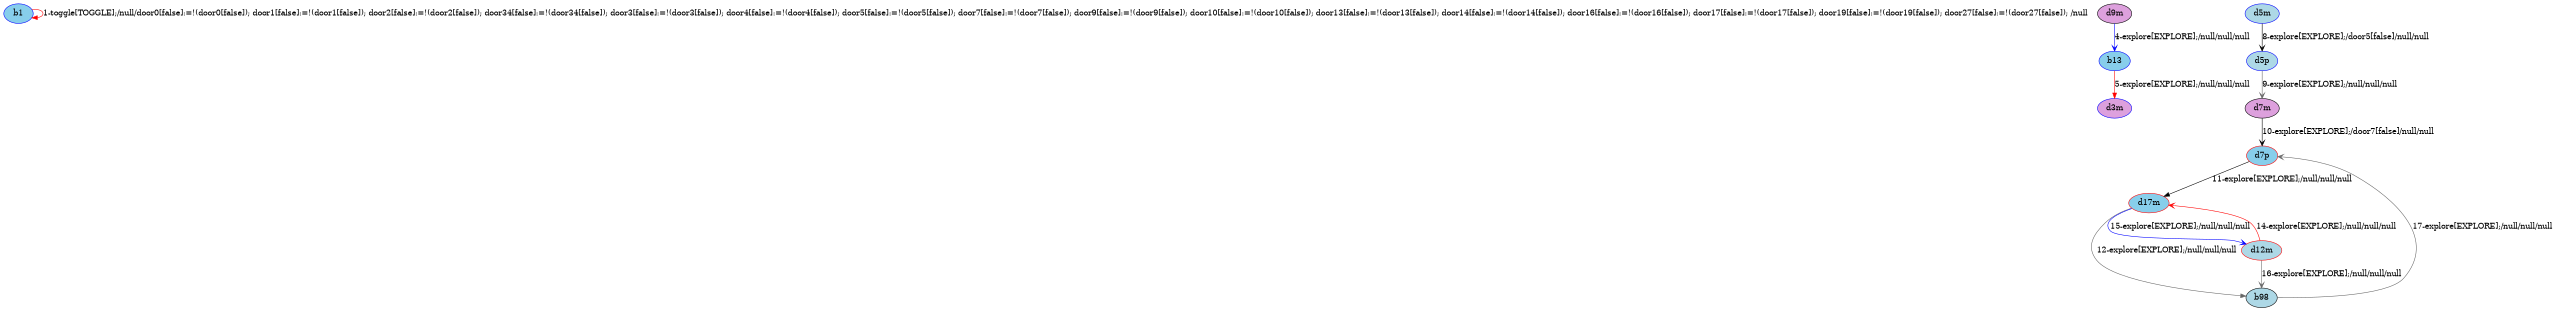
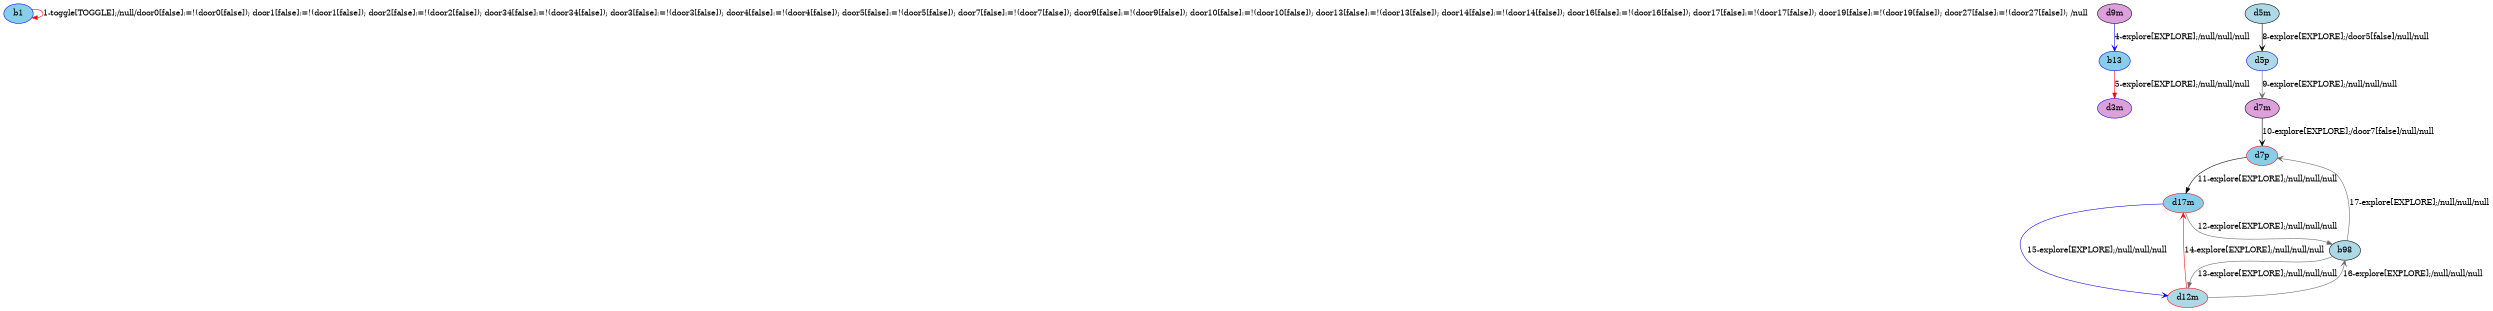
node "d5m": color blue -> black
edge "b98" -> "d12m": added, label "13-explore[EXPLORE];/null/null/null"
